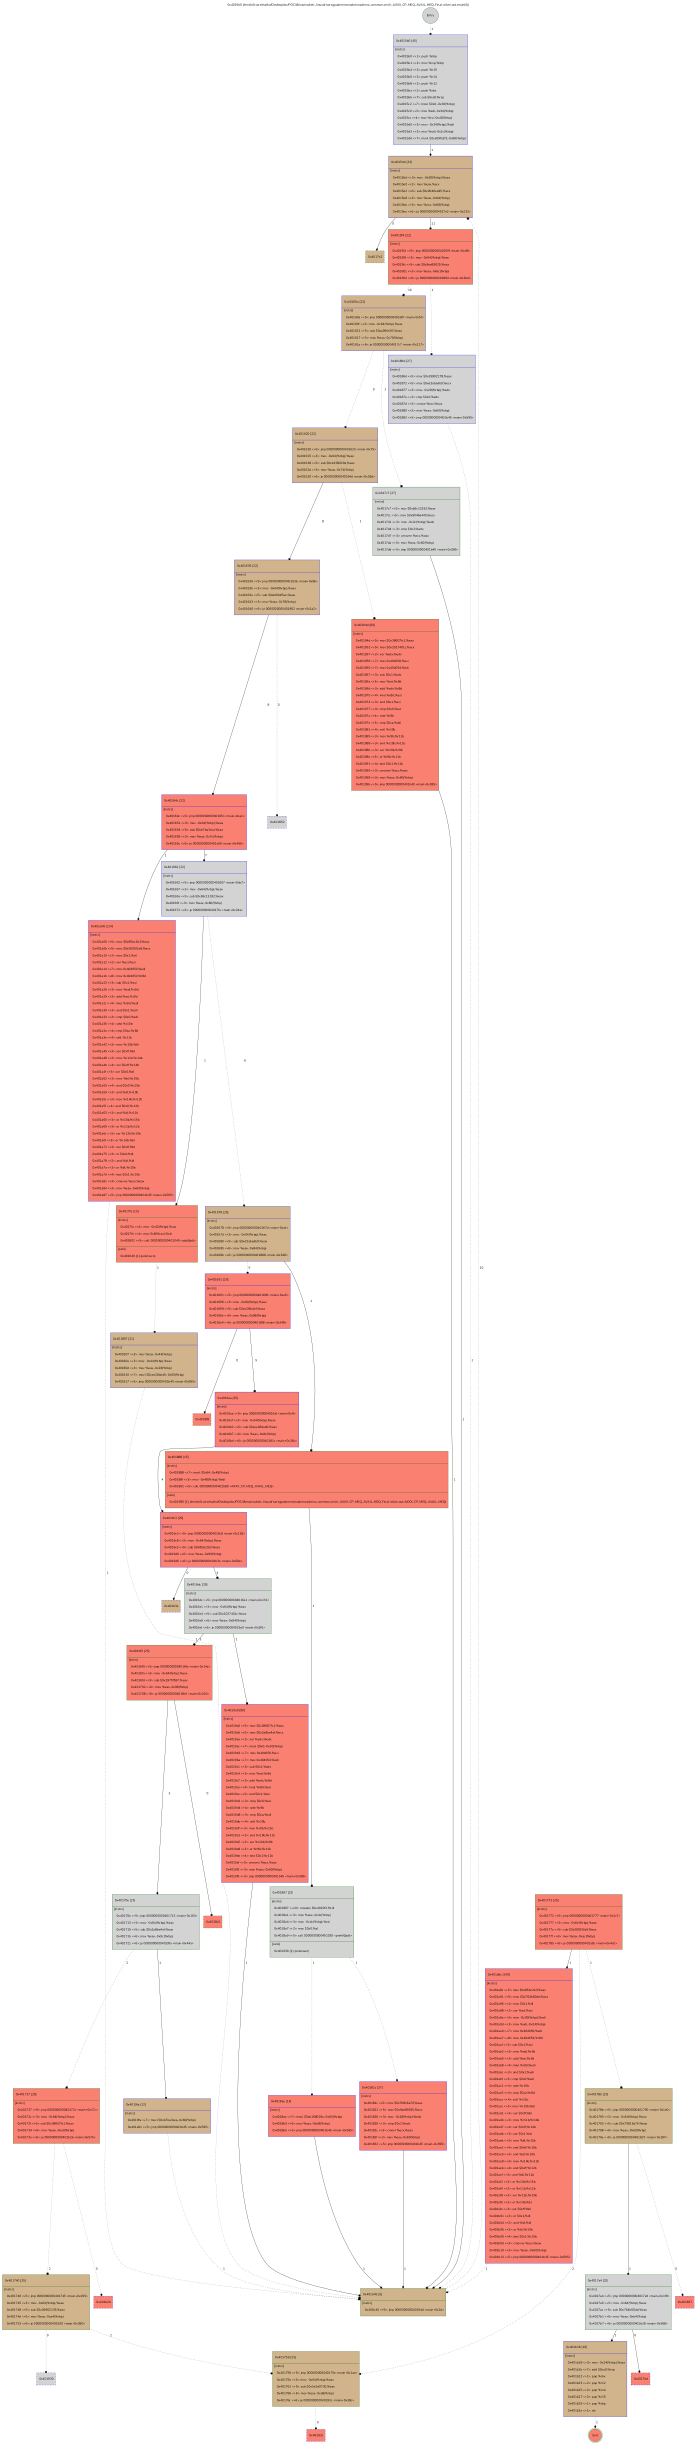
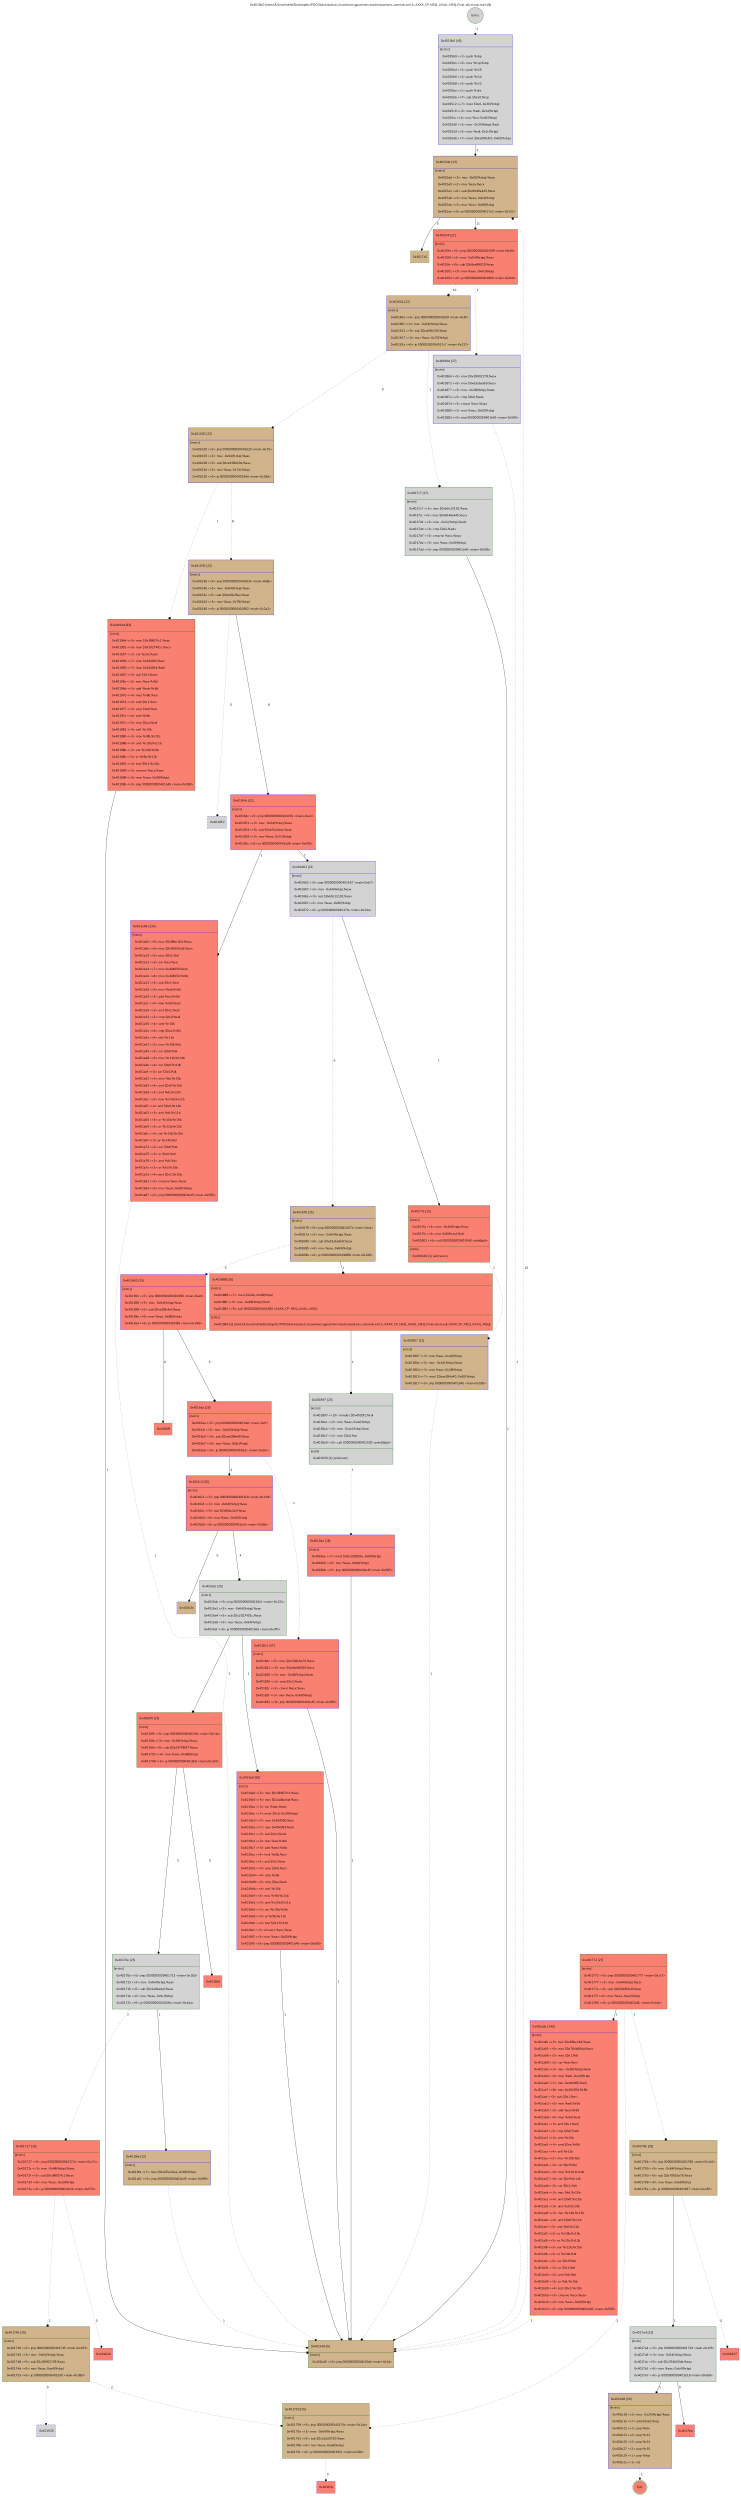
edge "0x401620 [22]" -> "0x401636 [22]": style solid -> dotted
edge "0x401897 [23]" -> "0x40181c [27]": now "0x4016aa [25]" -> "0x40181c [27]"
